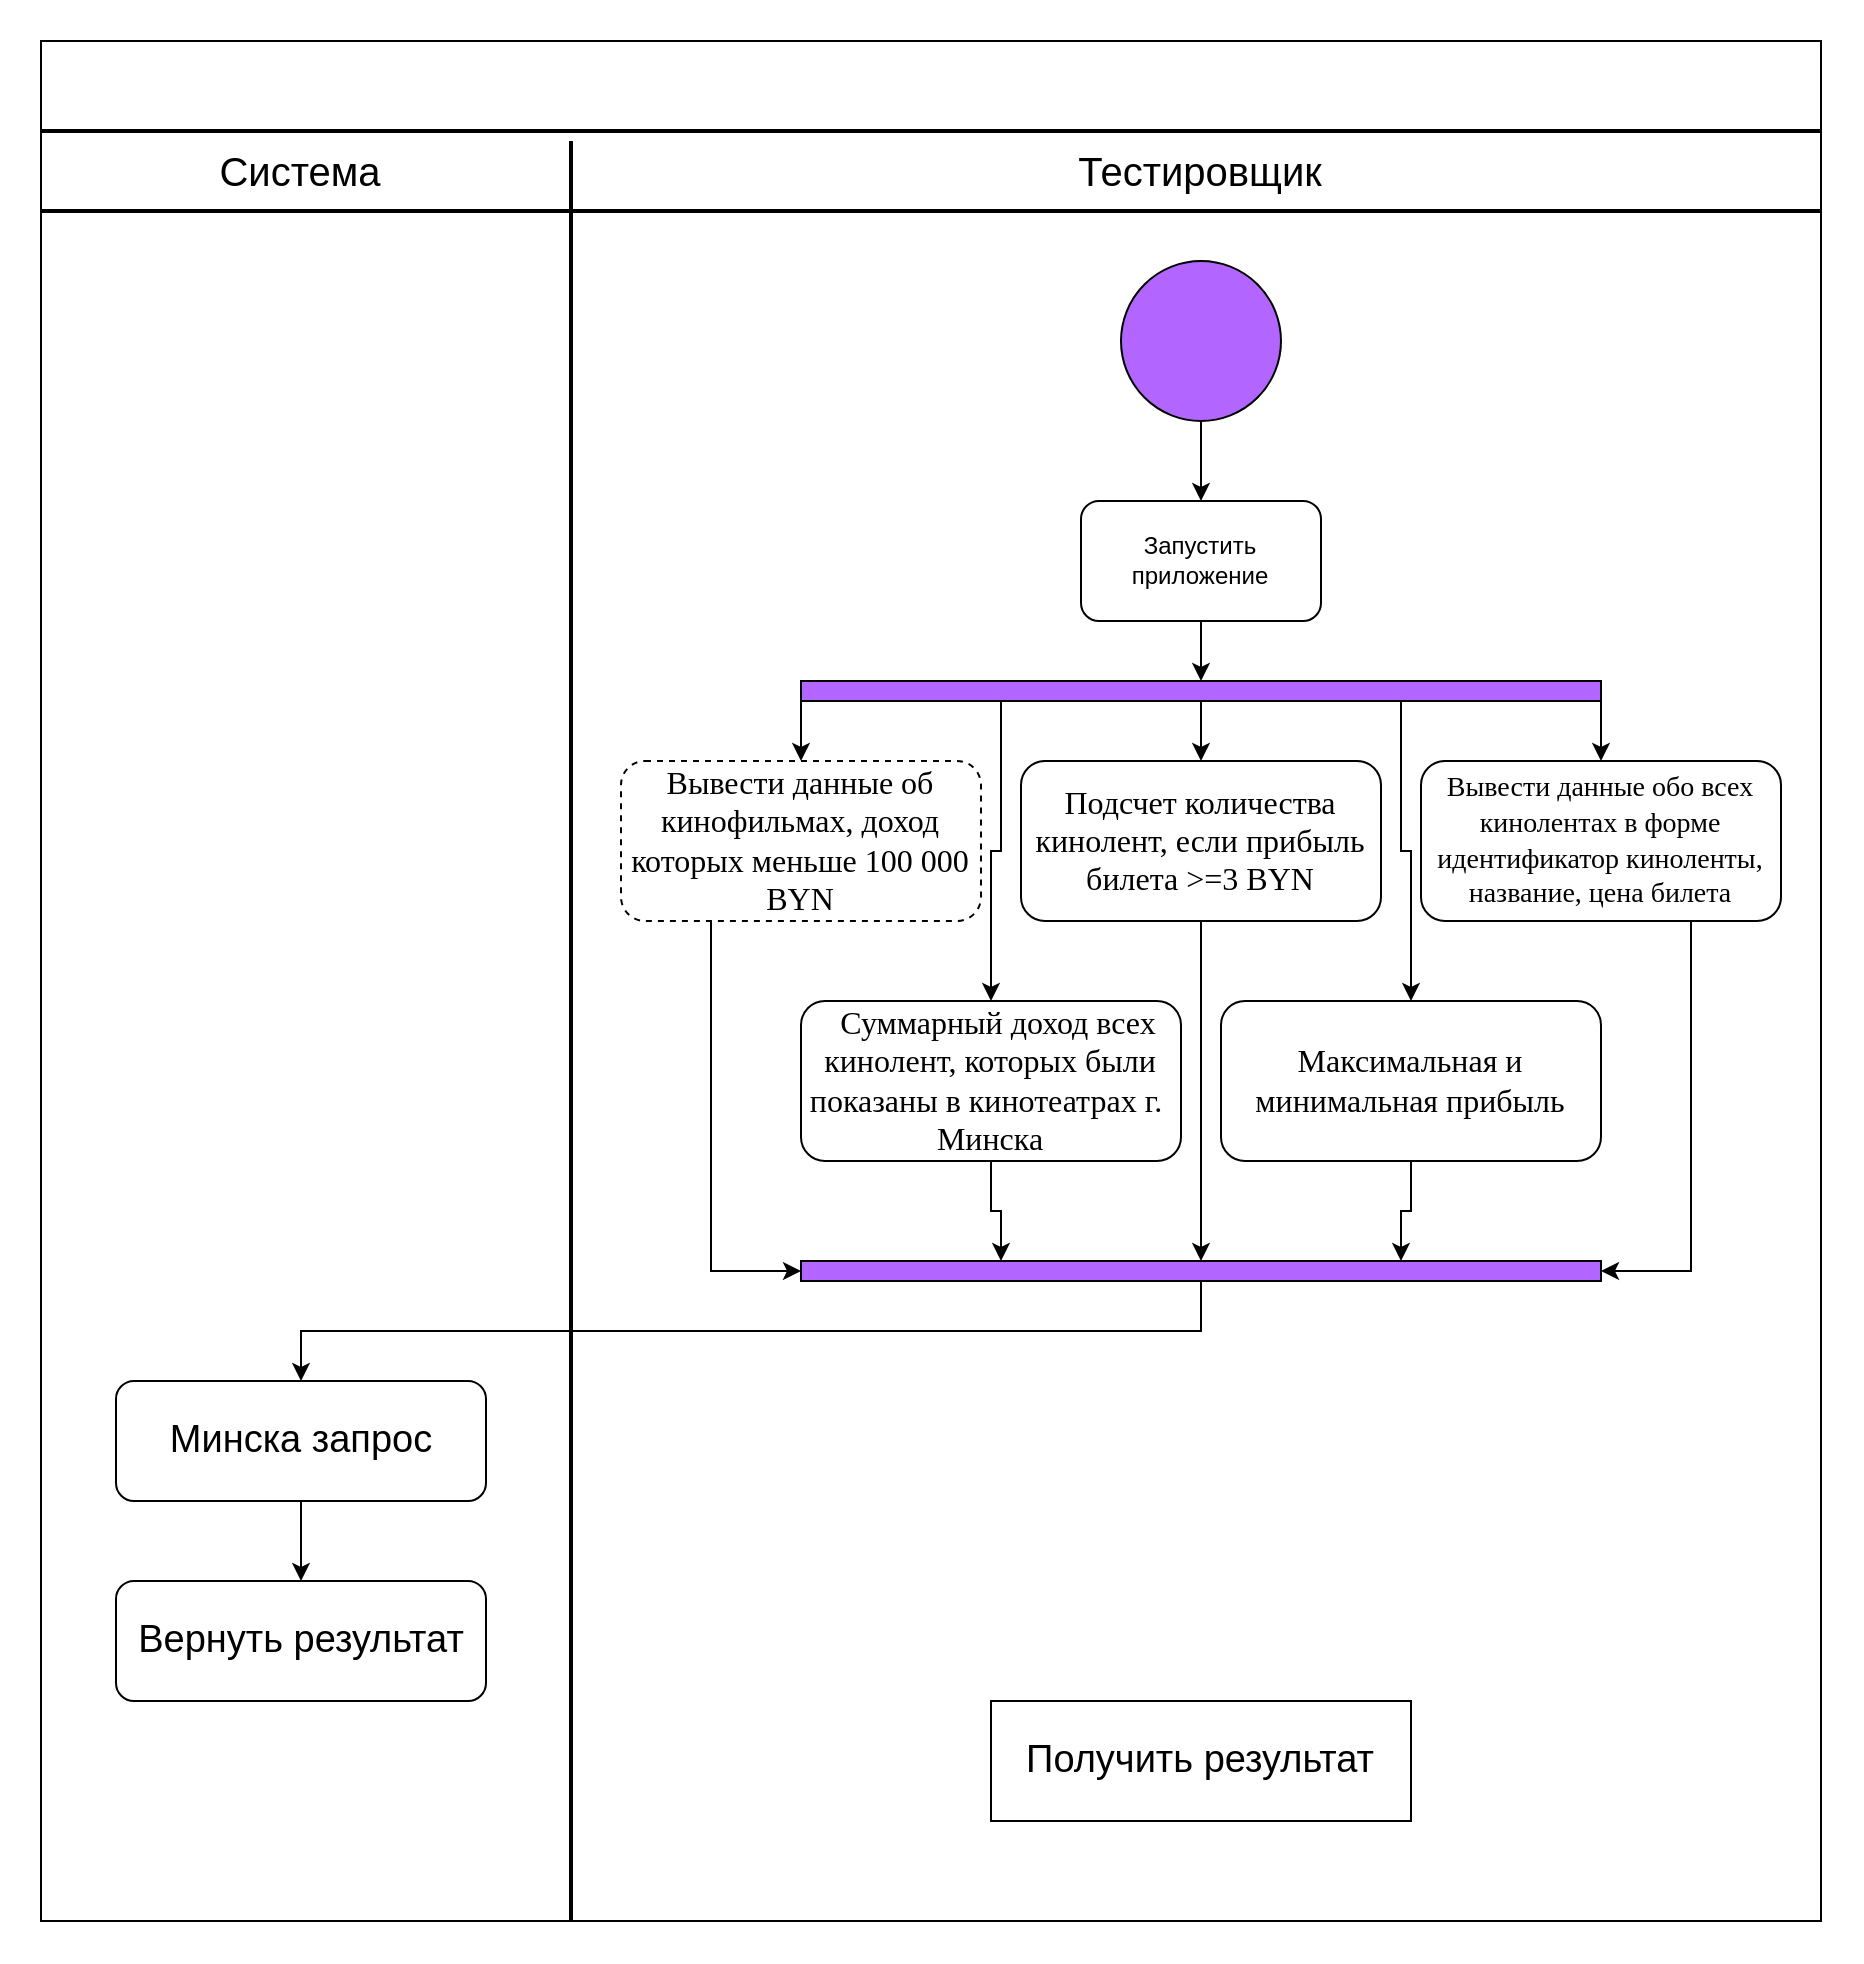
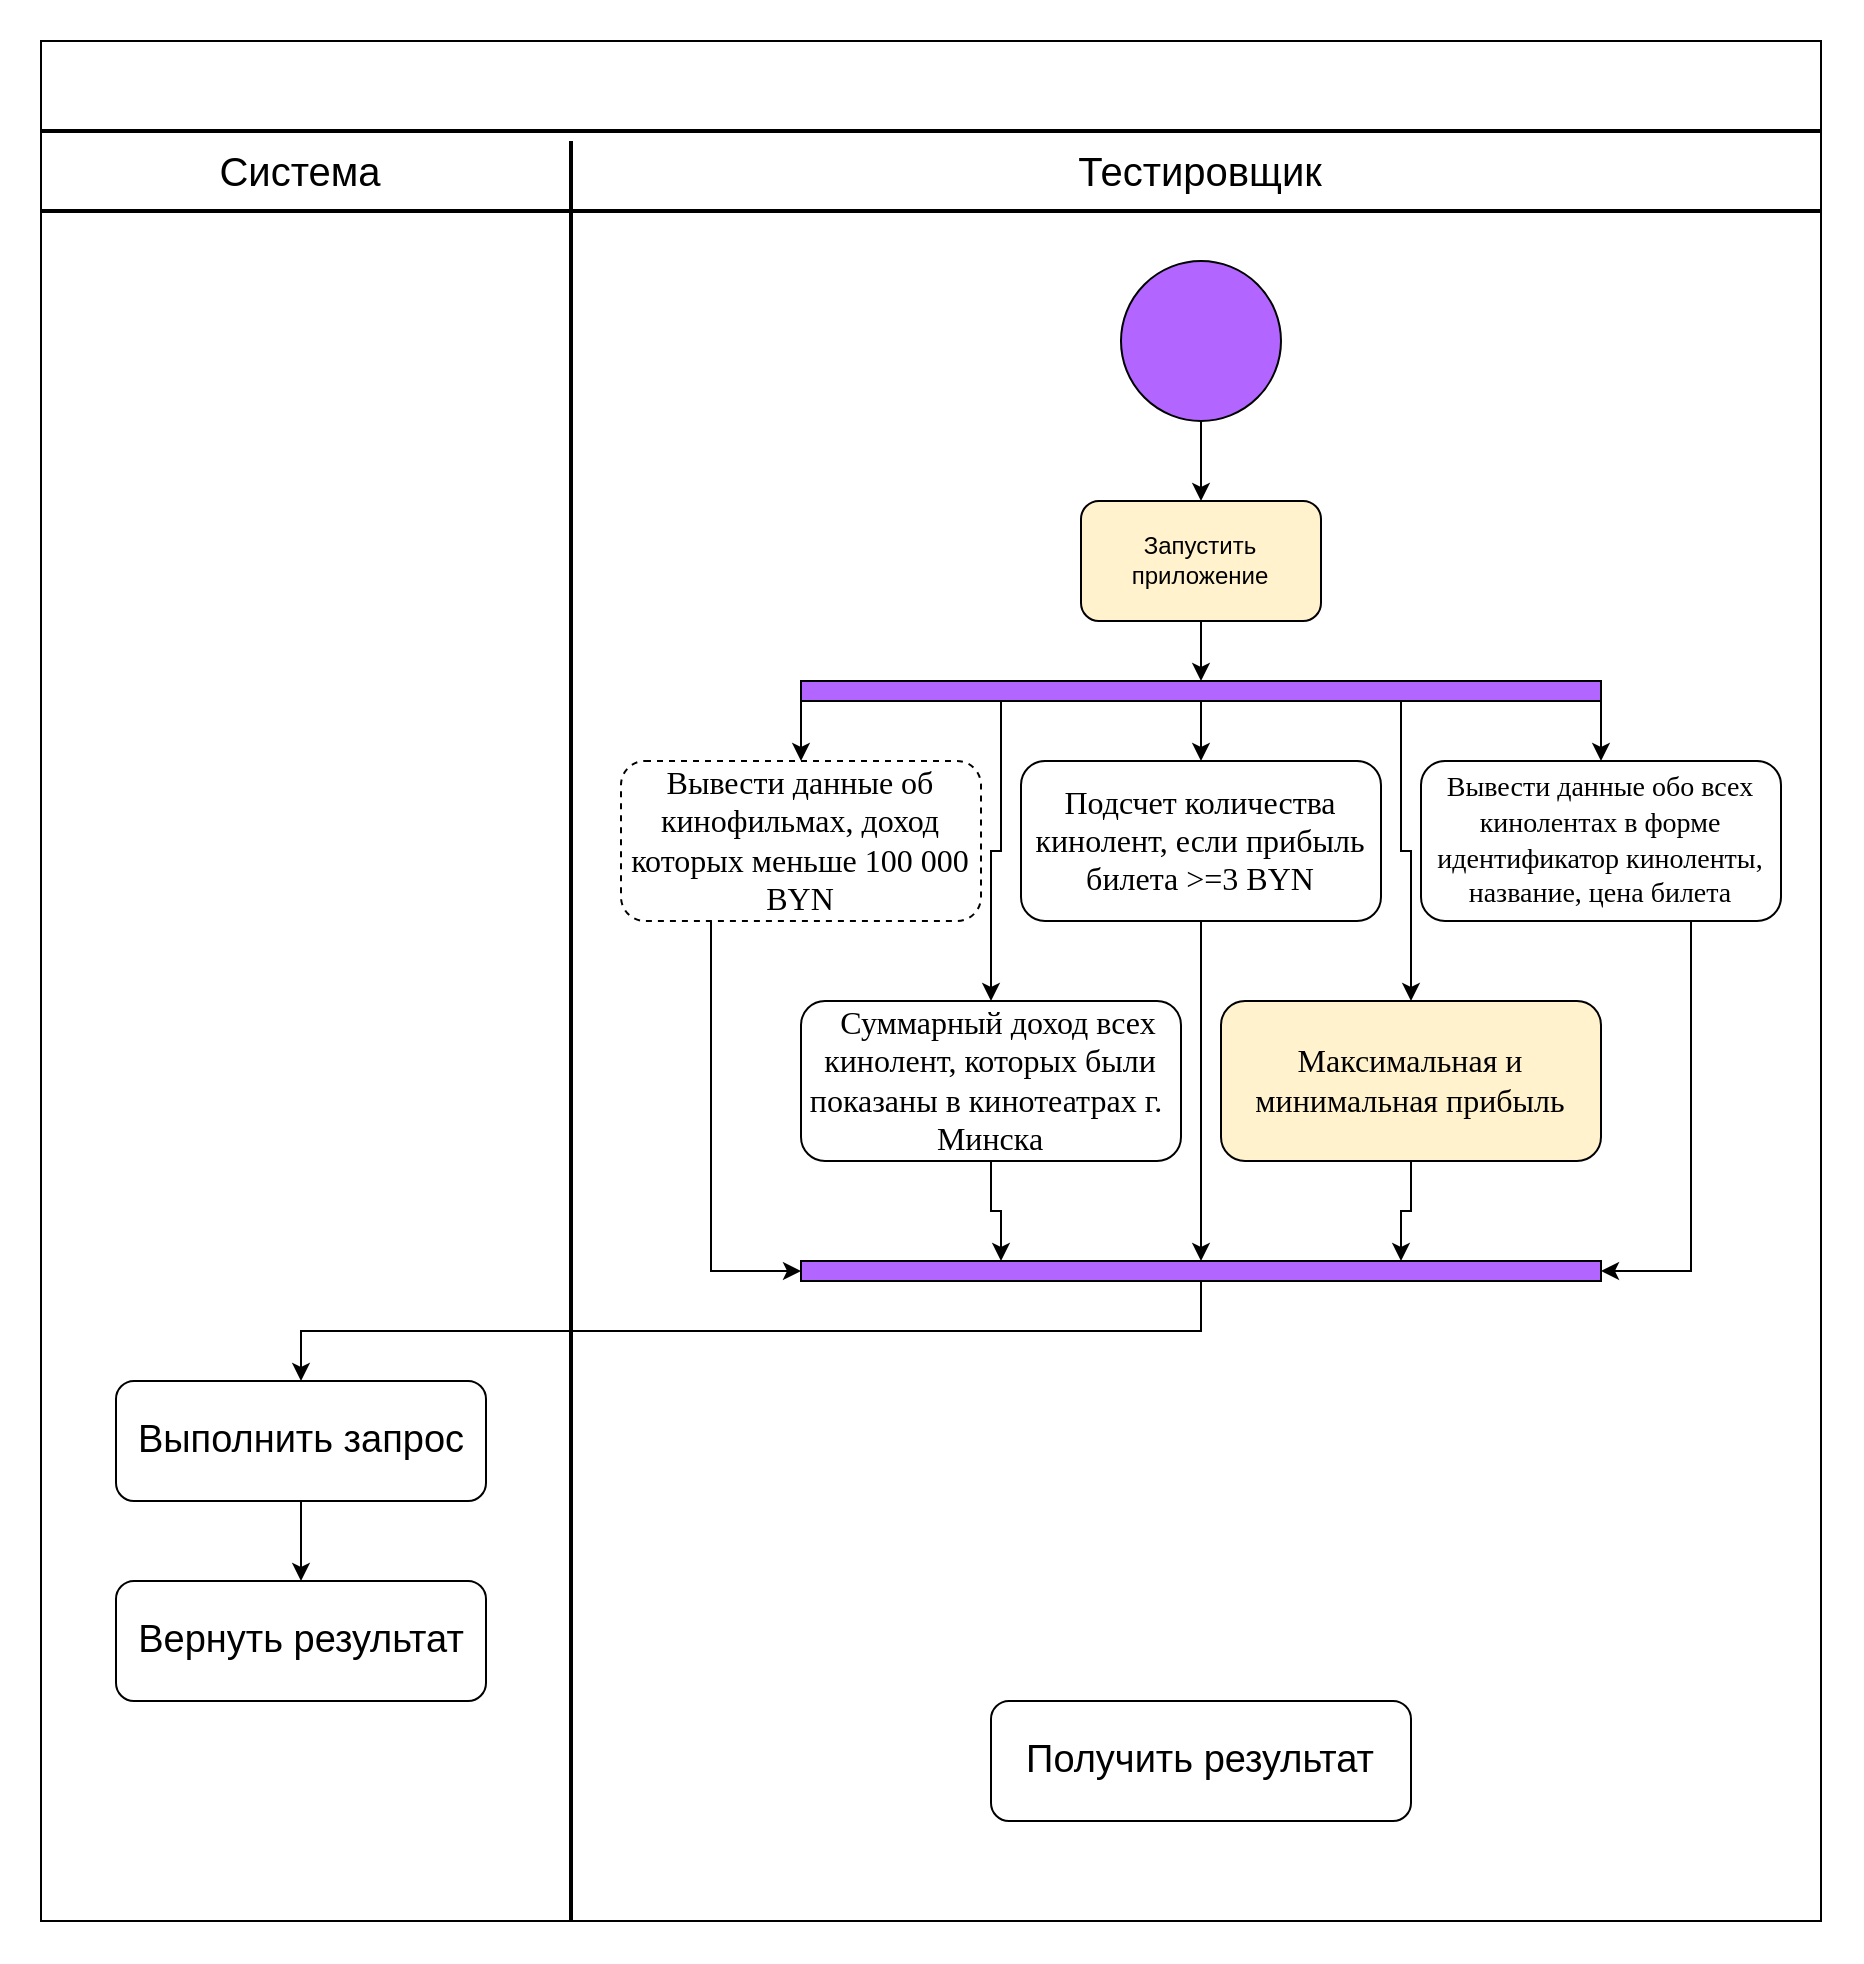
node "Запустить приложение": fillcolor #ffffff -> #fff2cc
node "Максимальная и минимальная прибыль": fillcolor #ffffff -> #fff2cc
node "Минска запрос": label "Минска запрос" -> "Выполнить запрос"
node "Получить результат": shape rectangle -> rounded rectangle
